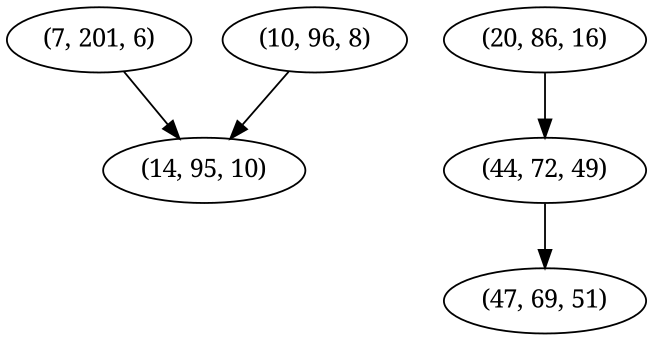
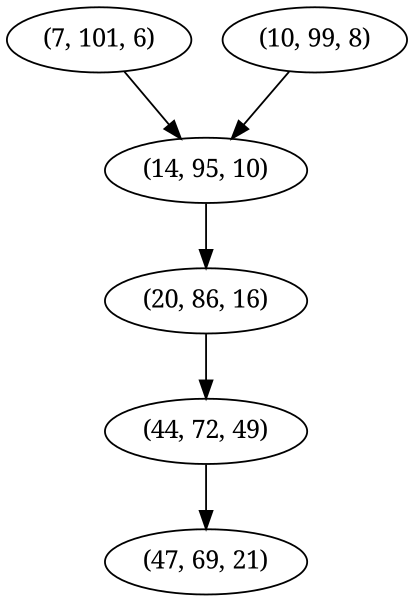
node "(7, 201, 6)": label "(7, 201, 6)" -> "(7, 101, 6)"
node "(10, 96, 8)": label "(10, 96, 8)" -> "(10, 99, 8)"
edge "(14, 95, 10)" -> "(20, 86, 16)": added
node "(47, 69, 51)": label "(47, 69, 51)" -> "(47, 69, 21)"
